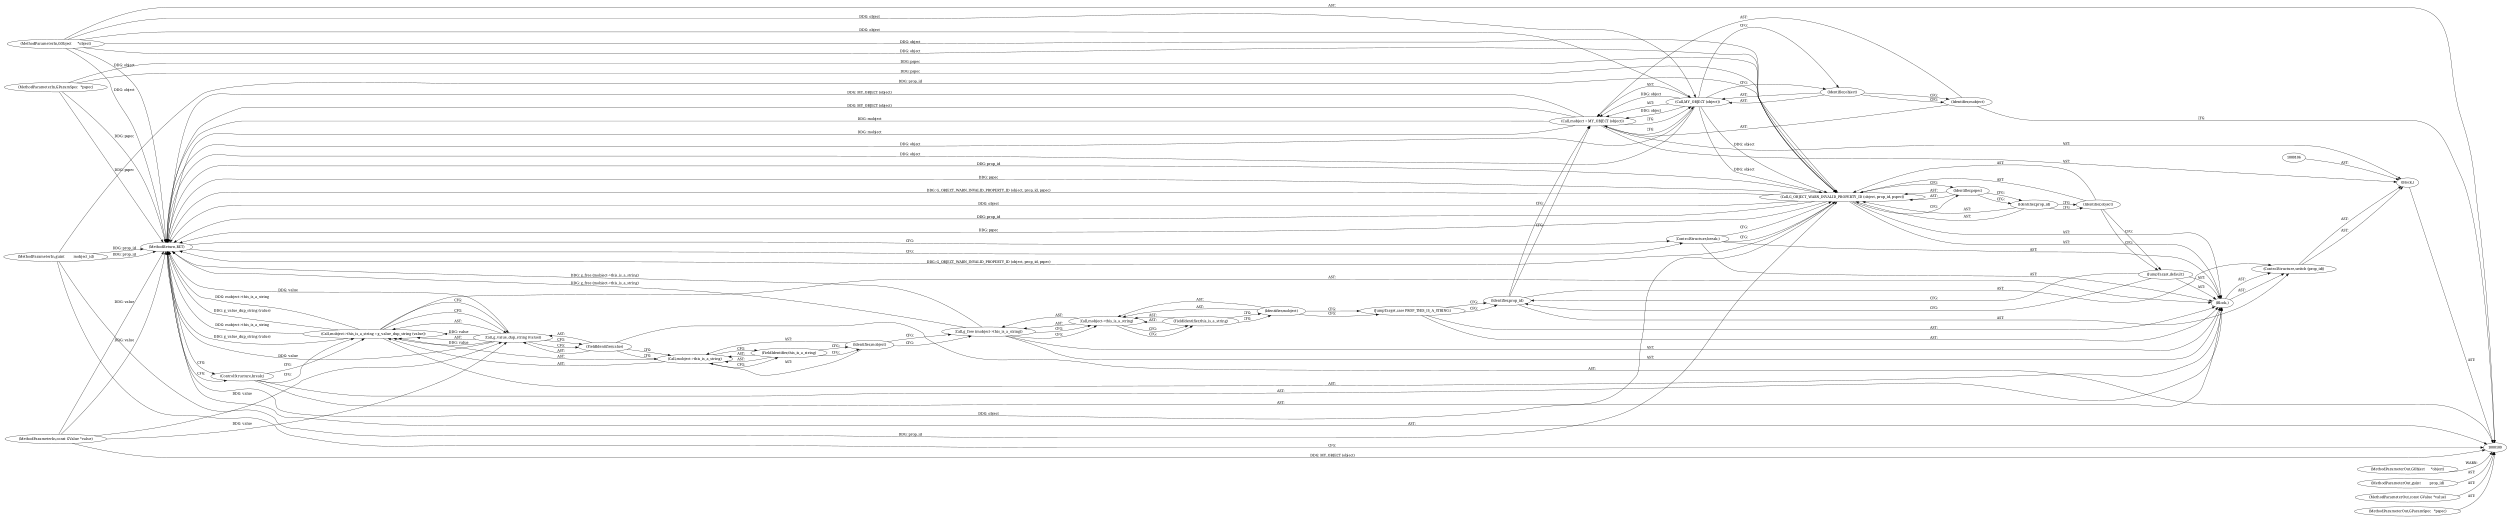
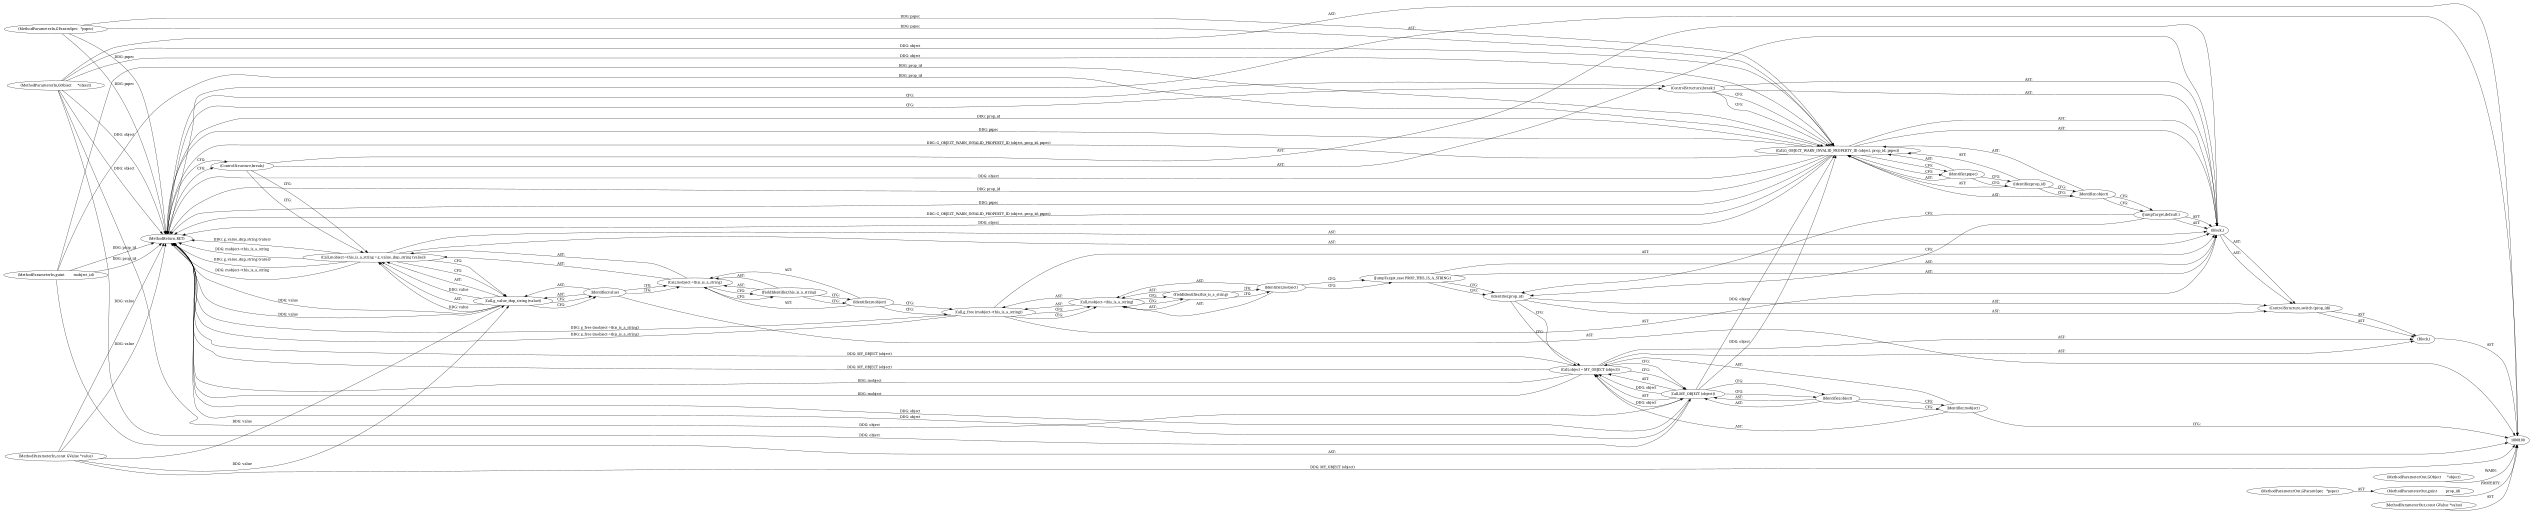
node "(Call,mobject = MY_OBJECT (object))": label "(Call,mobject = MY_OBJECT (object))" -> "(Call,object = MY_OBJECT (object))"
node "1000106": removed
node "(FieldIdentifier,value)": label "(FieldIdentifier,value)" -> "(Identifier,value)"
edge "(MethodParameterIn,guint         mobject_id)" -> "1000100": label "CFG: " -> "AST: "
edge "(MethodParameterOut,guint         prop_id)" -> "1000100": label "AST: " -> "PROPERTY: "
edge "(MethodParameterOut,GParamSpec   *pspec)" -> "1000100": now "(MethodParameterOut,GParamSpec   *pspec)" -> "(MethodParameterOut,guint         prop_id)"
